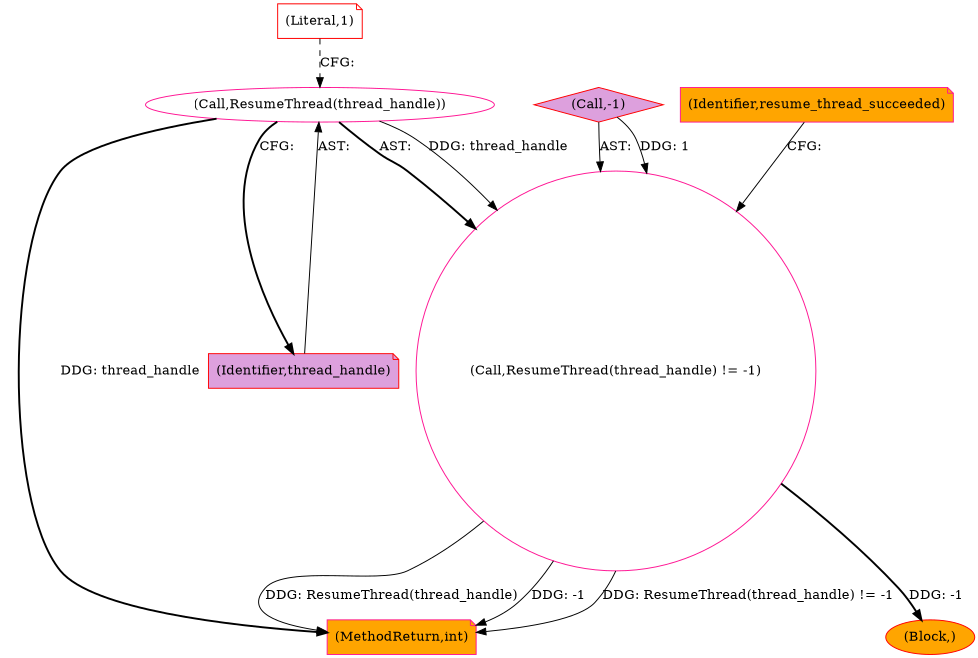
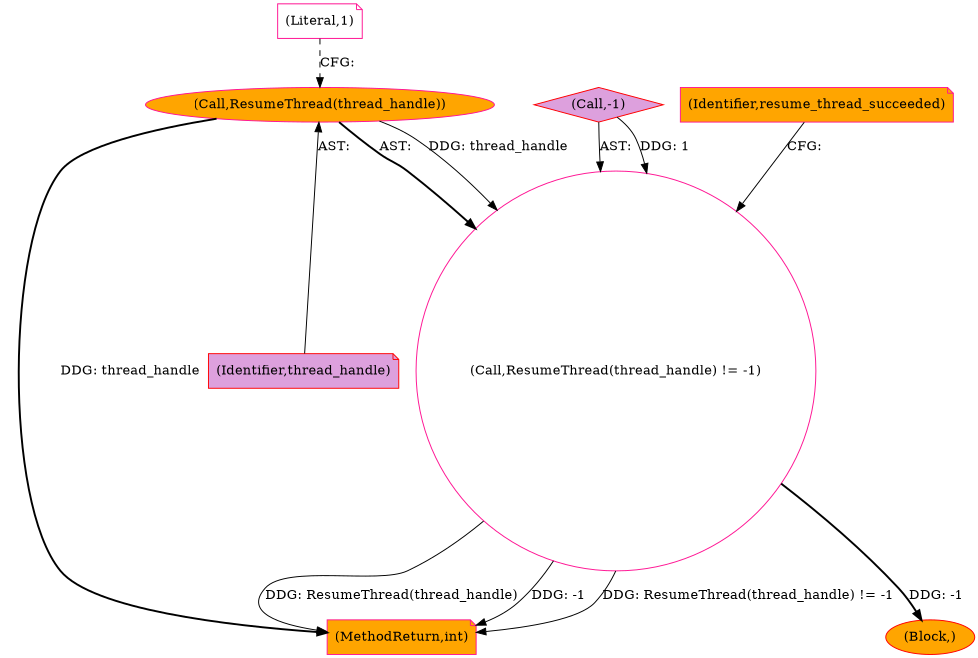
node "(Literal,1)": color red -> deeppink
node "(Call,ResumeThread(thread_handle))": fillcolor white -> orange
edge "(Call,ResumeThread(thread_handle))" -> "(Identifier,thread_handle)": removed, label "CFG:"
